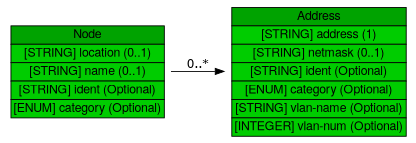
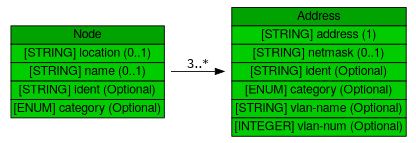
edge "Node" -> "Address": label "0..*" -> "3..*"
